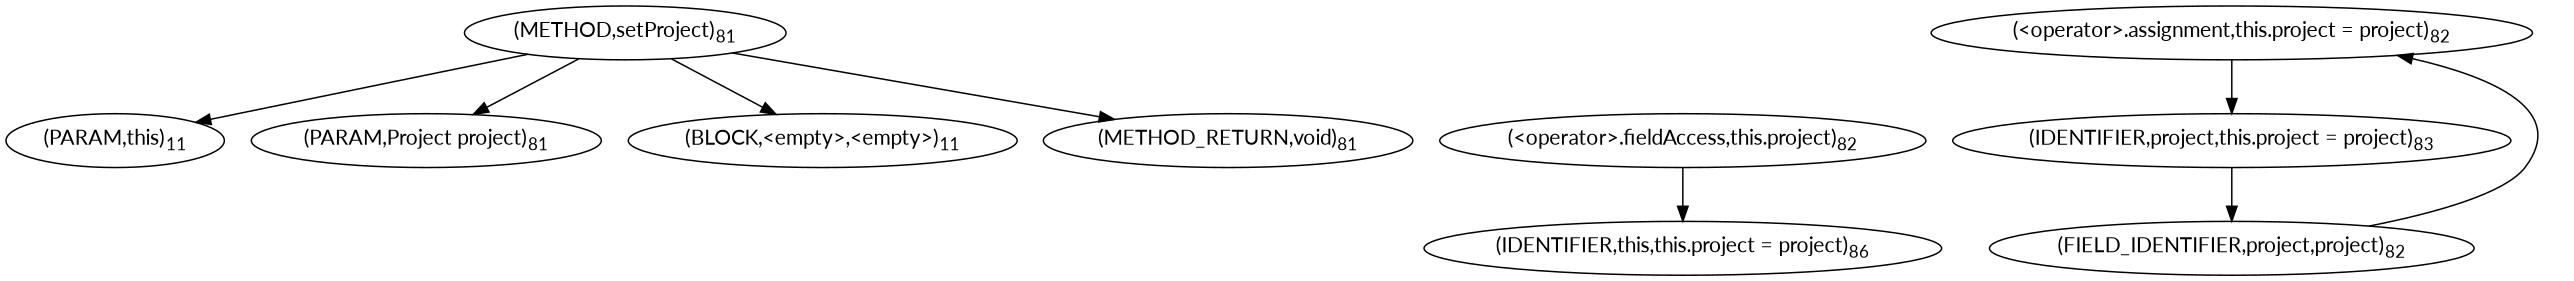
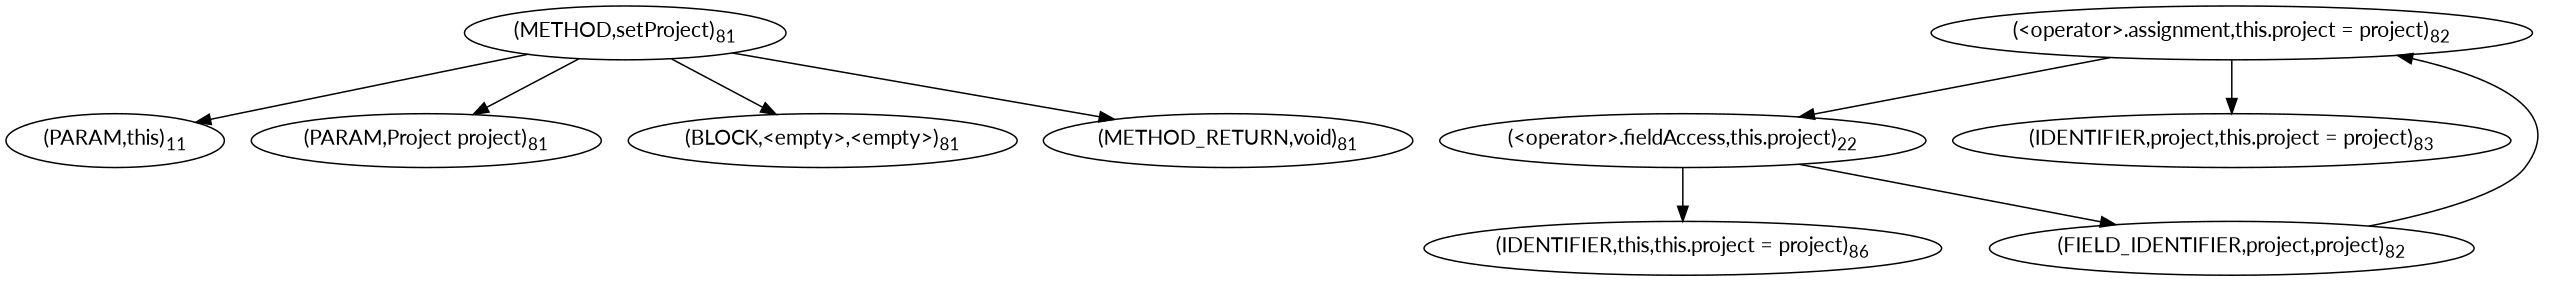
edge "(<operator>.assignment,this.project = project)" -> "(<operator>.fieldAccess,this.project)": added
node "(BLOCK,<empty>,<empty>)": text "11" -> "81"
node "(<operator>.fieldAccess,this.project)": text "82" -> "22"
edge "(IDENTIFIER,project,this.project = project)" -> "(FIELD_IDENTIFIER,project,project)": now "(<operator>.fieldAccess,this.project)" -> "(FIELD_IDENTIFIER,project,project)"
